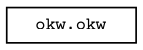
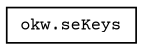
node "okw.okw": label "okw.okw" -> "okw.seKeys"
